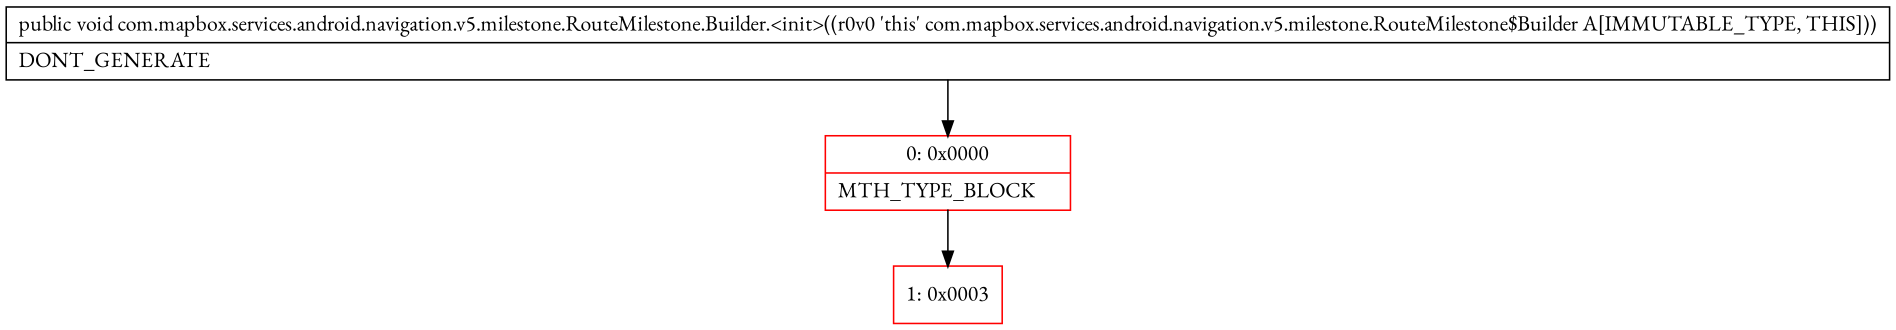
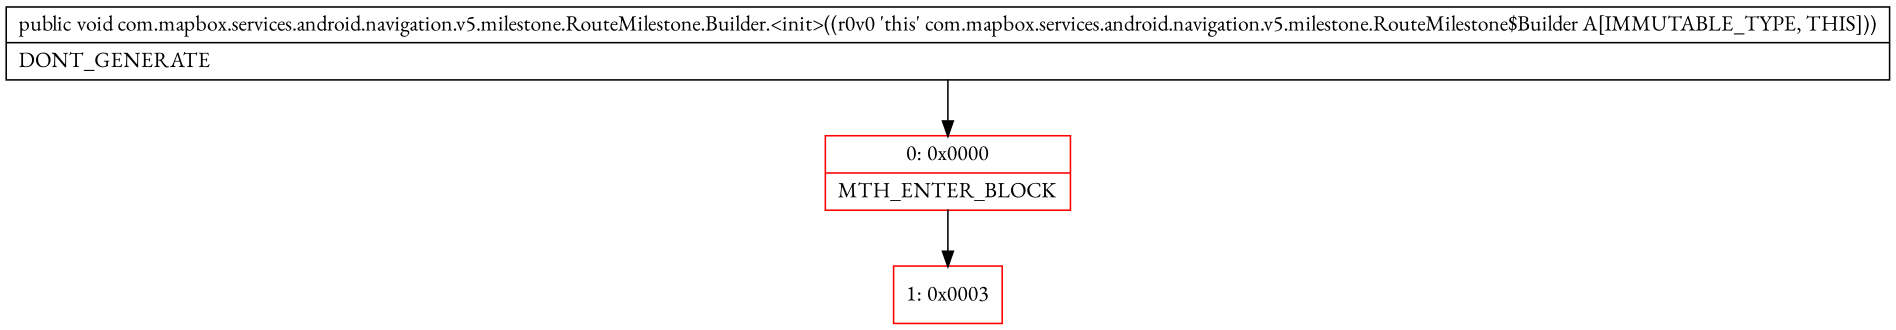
node "0: 0x0000": text "MTH_TYPE_BLOCK" -> "MTH_ENTER_BLOCK"
